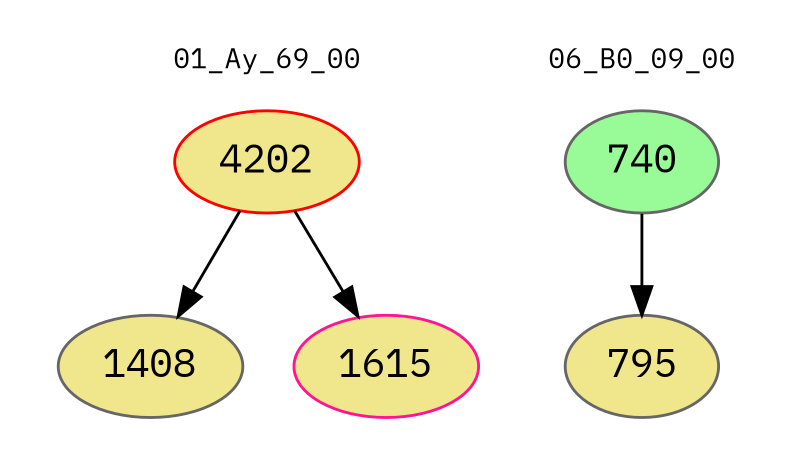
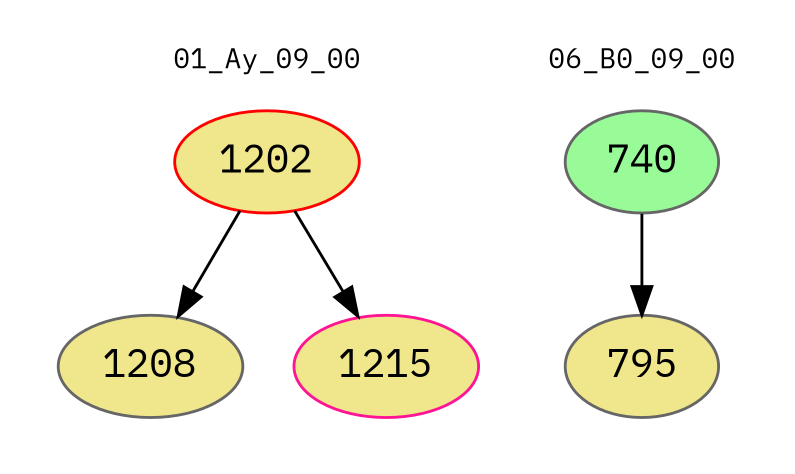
cluster "01_Ay_69_00": label "01_Ay_69_00" -> "01_Ay_09_00"
node "4202": label "4202" -> "1202"
node "1408": label "1408" -> "1208"
node "1615": label "1615" -> "1215"
